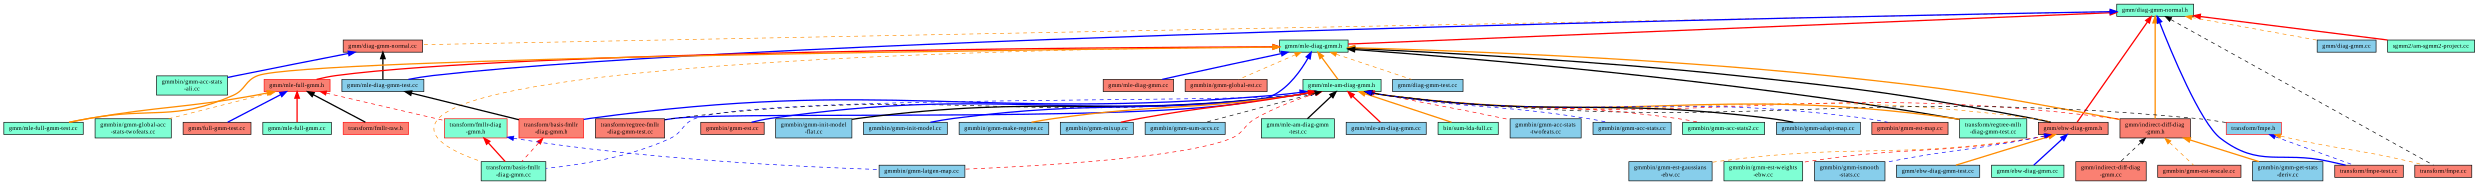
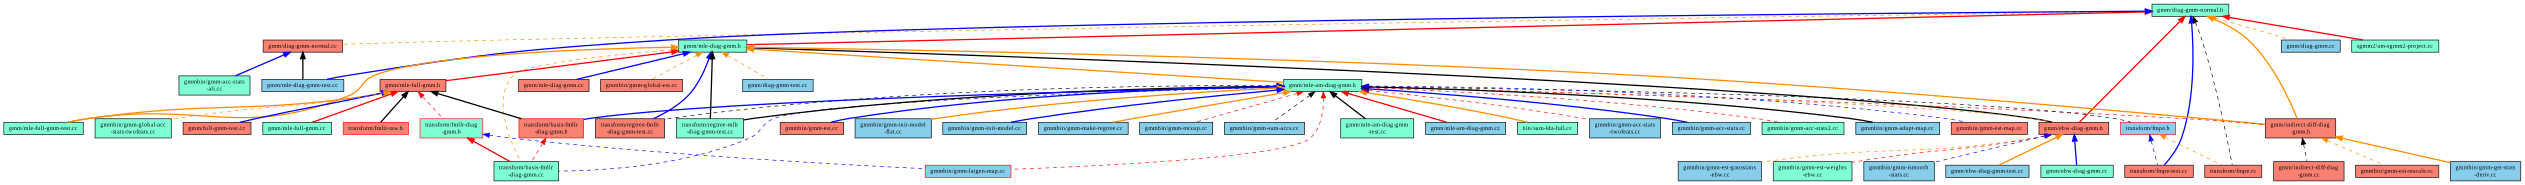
node "gmm/mle-full-gmm.h": color red -> black
edge "transform/basis-fmllr -diag-gmm.h" -> "gmm/mle-diag-gmm-test.cc": now "transform/basis-fmllr -diag-gmm.h" -> "gmm/mle-full-gmm.h"
edge "gmmbin/gmm-init-model -flat.cc" -> "gmm/mle-am-diag-gmm.h": color black -> darkorange
edge "transform/regtree-mllr -diag-gmm-test.cc" -> "gmm/mle-am-diag-gmm.h": color darkorange -> black
edge "gmmbin/gmm-mixup.cc" -> "gmm/mle-am-diag-gmm.h": style bold -> dashed
edge "gmmbin/gmm-acc-stats.cc" -> "gmm/mle-am-diag-gmm.h": style dashed -> bold
node "gmmbin/gmm-latgen-map.cc": color black -> red
